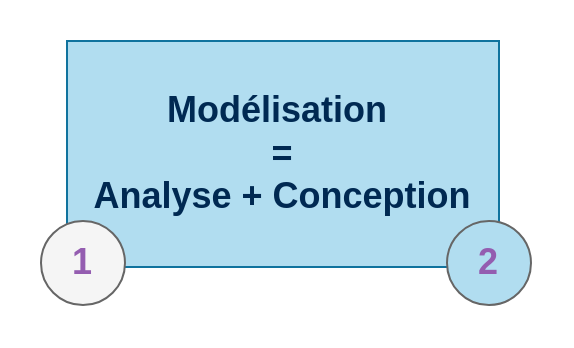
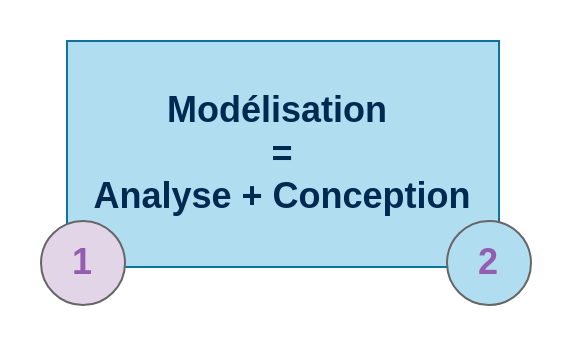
node "1": fillcolor #f5f5f5 -> #e1d5e7
